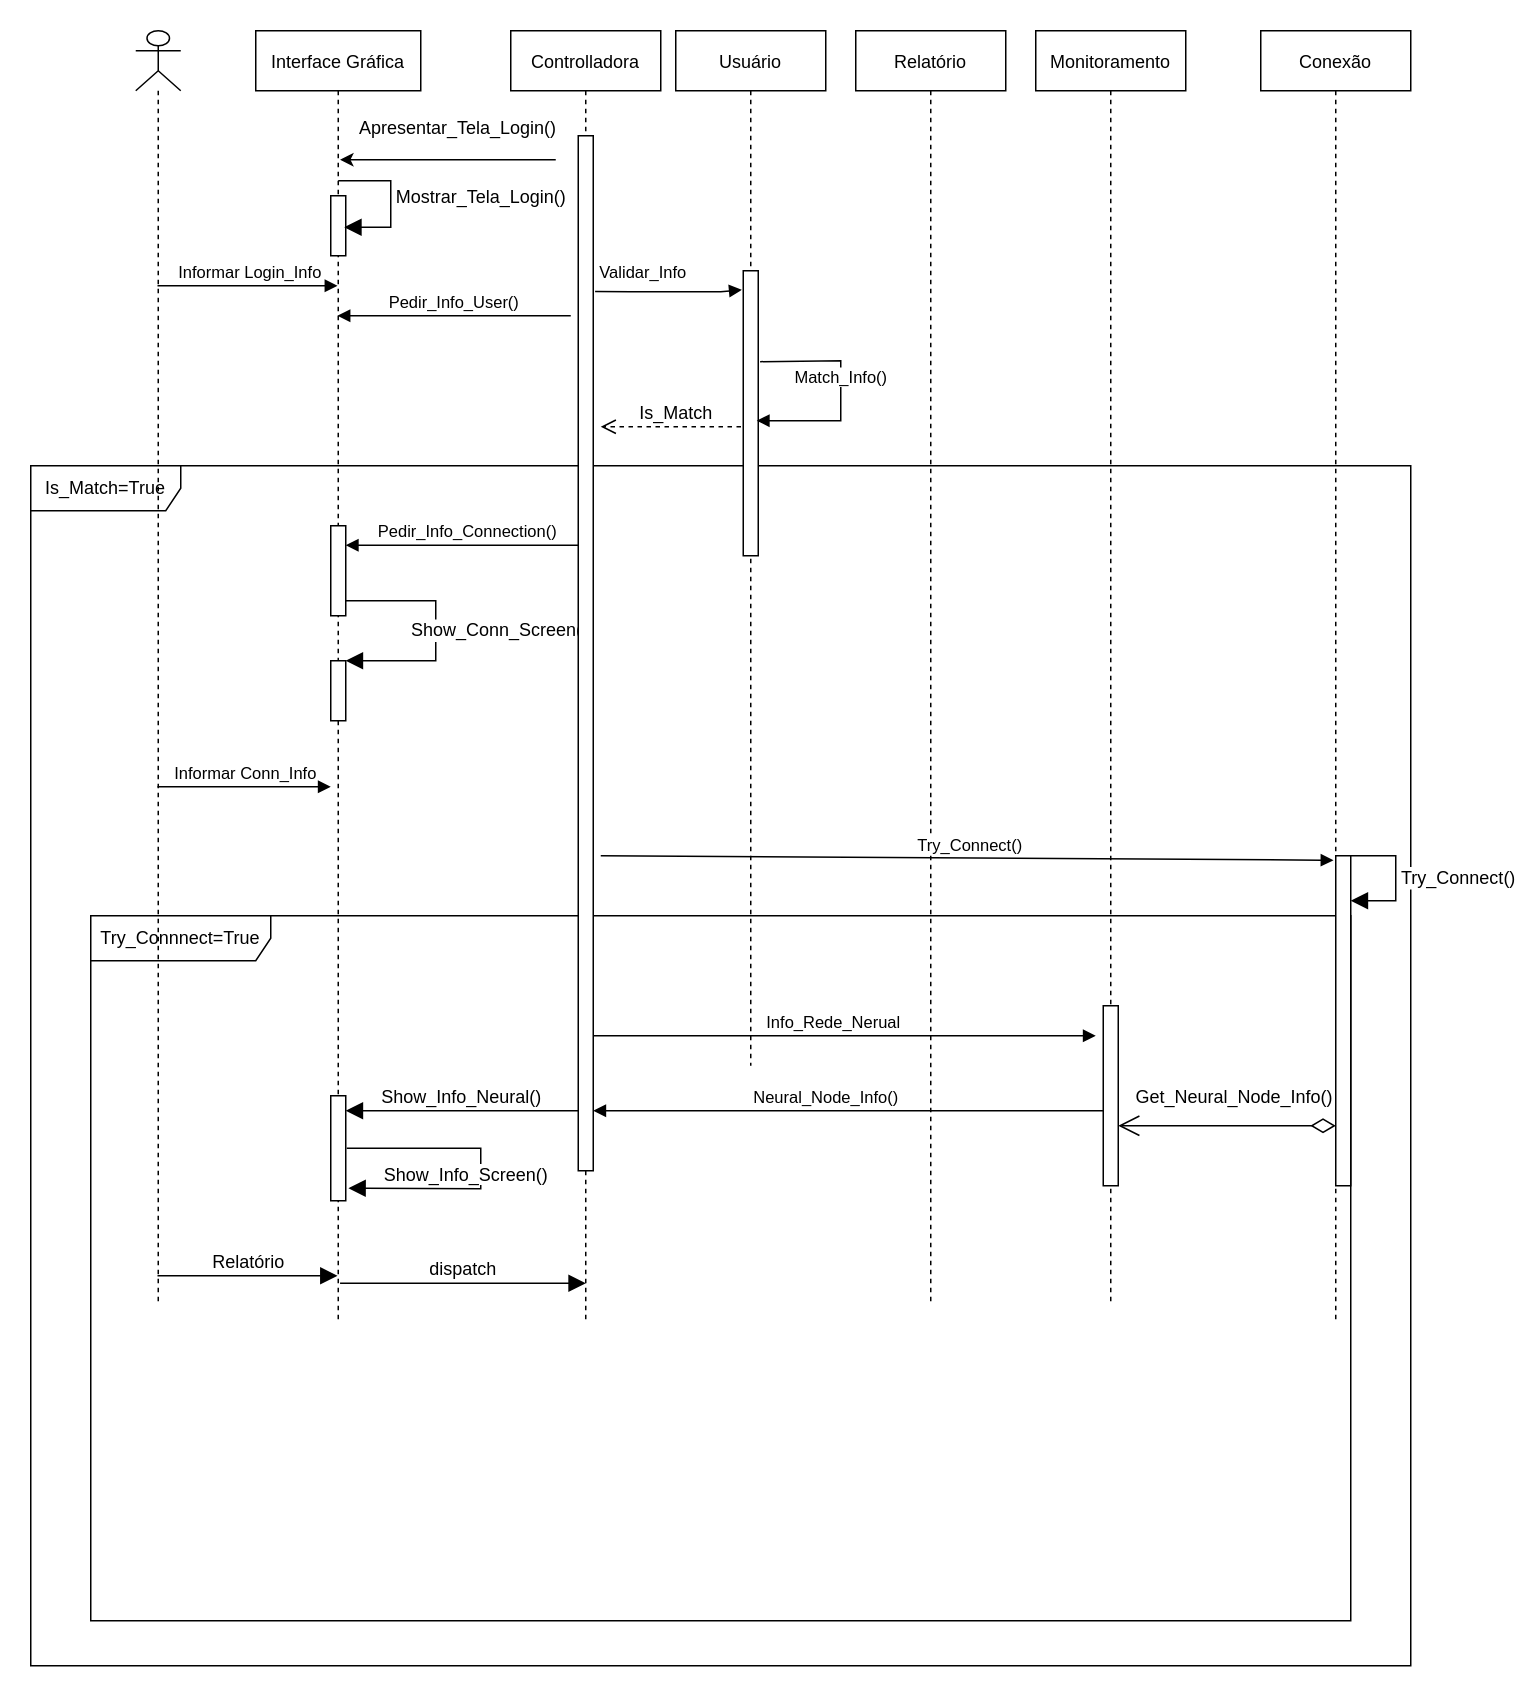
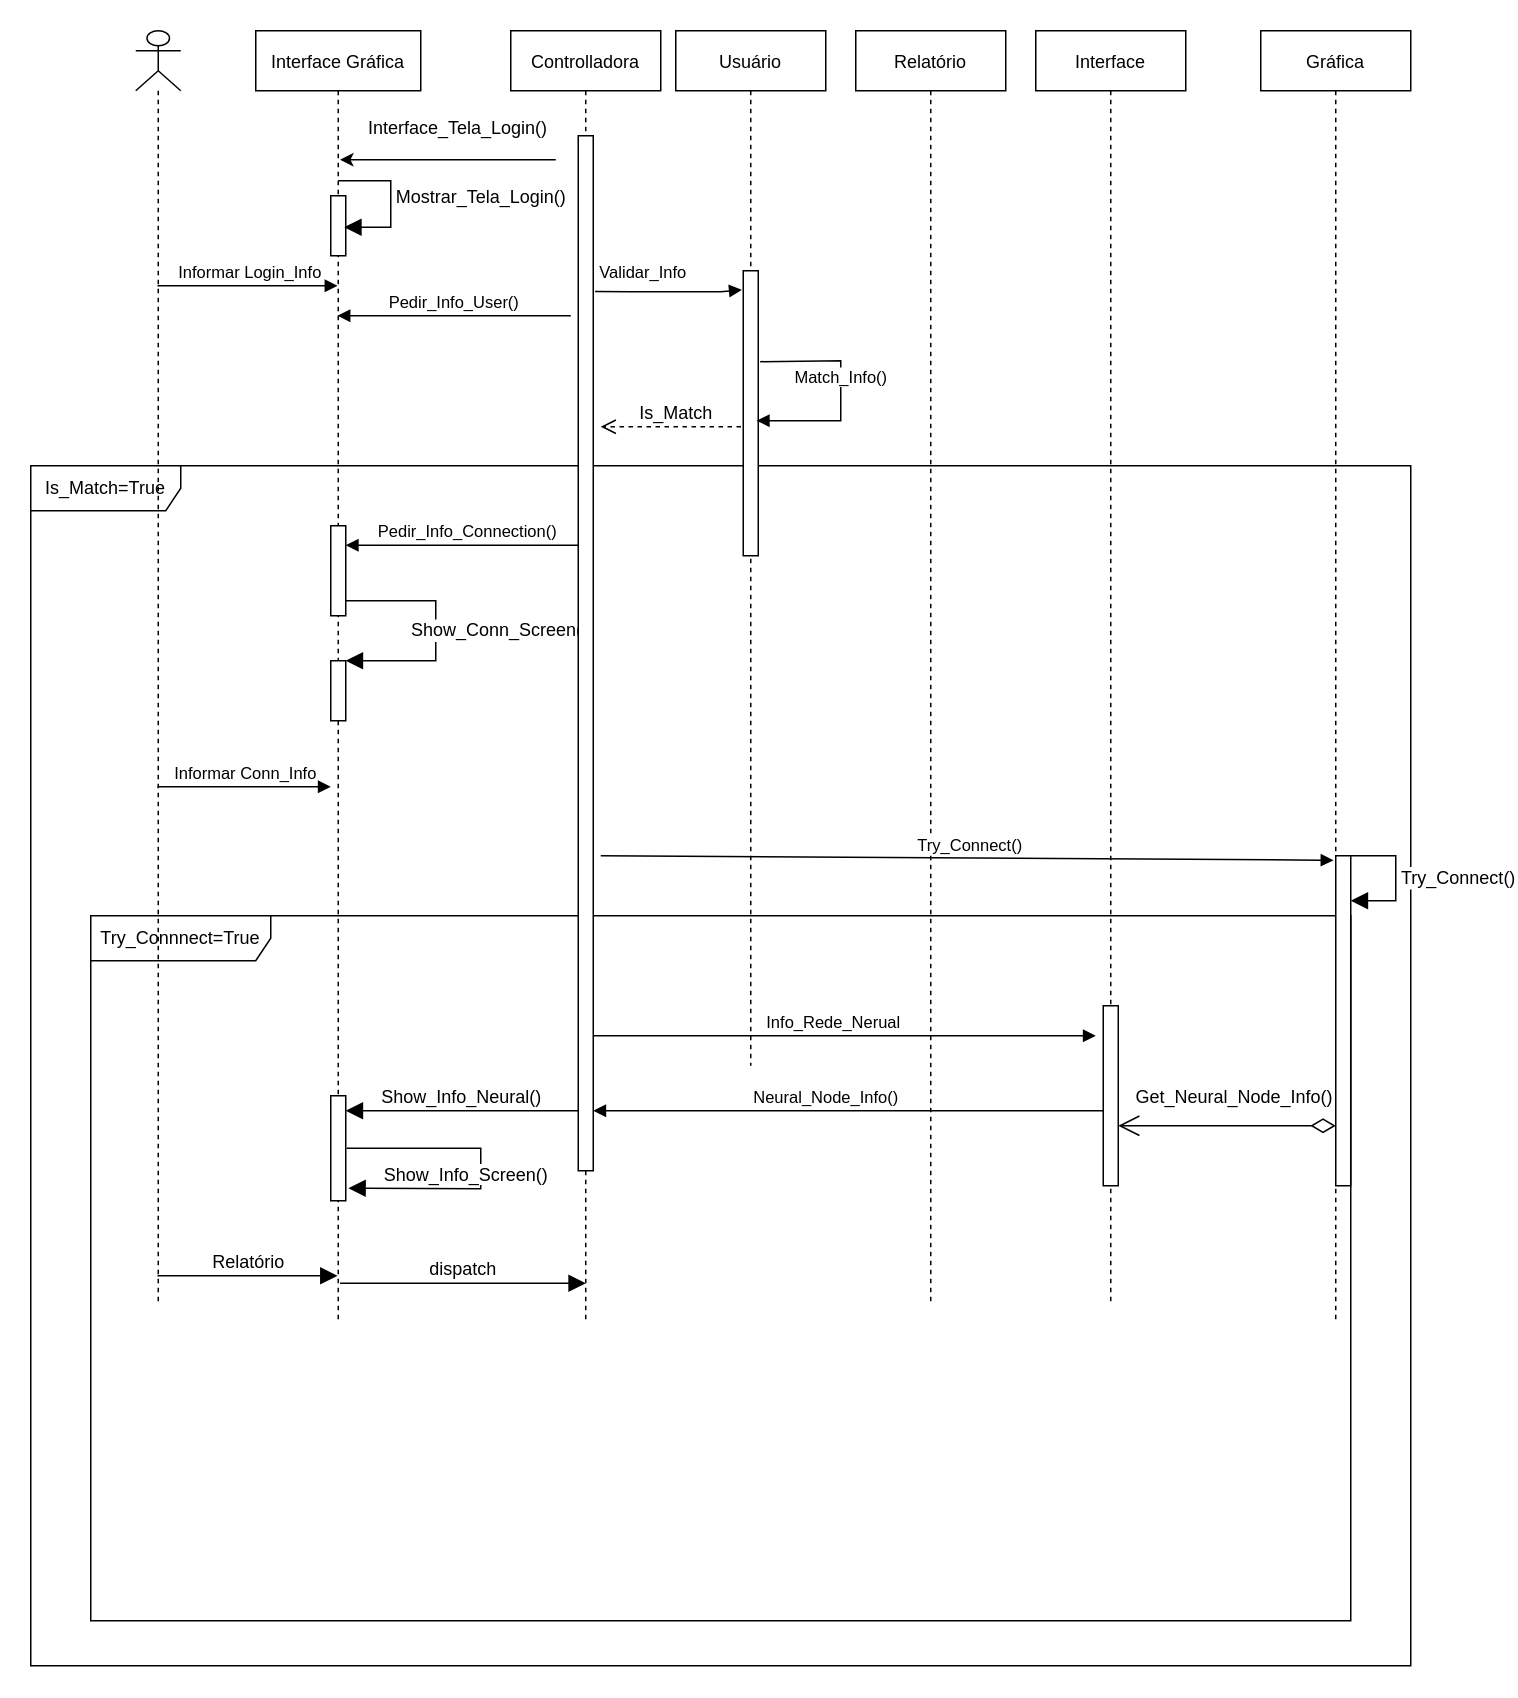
node "Monitoramento": label "Monitoramento" -> "Interface"
node "Conexão": label "Conexão" -> "Gráfica"
node "Apresentar_Tela_Login()": label "Apresentar_Tela_Login()" -> "Interface_Tela_Login()"
